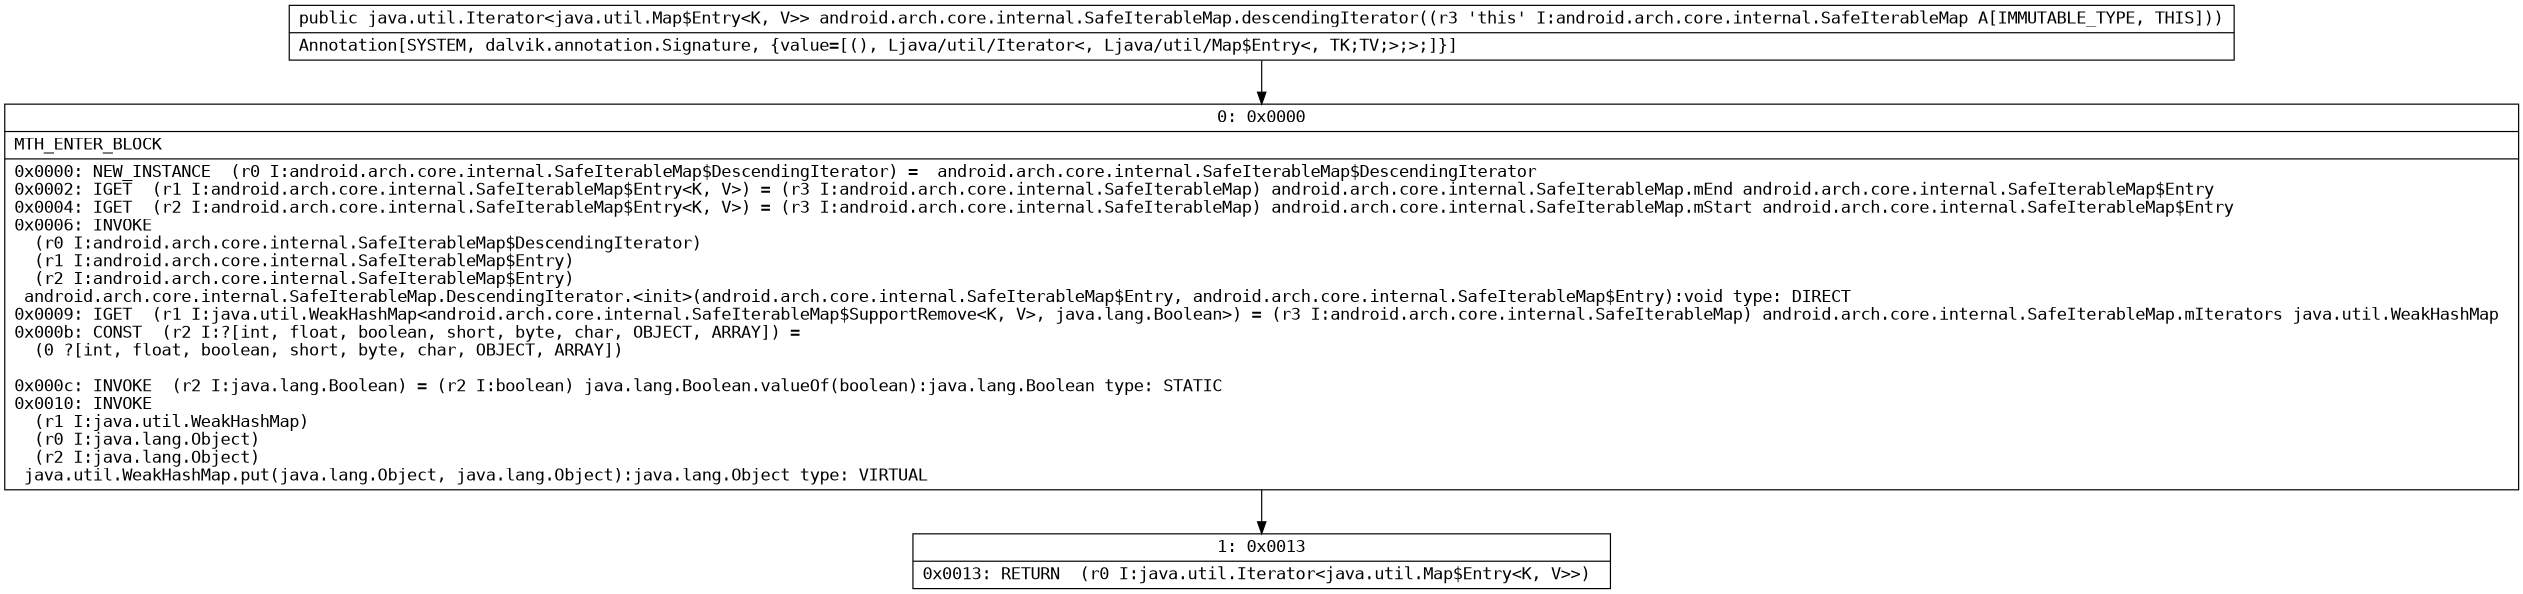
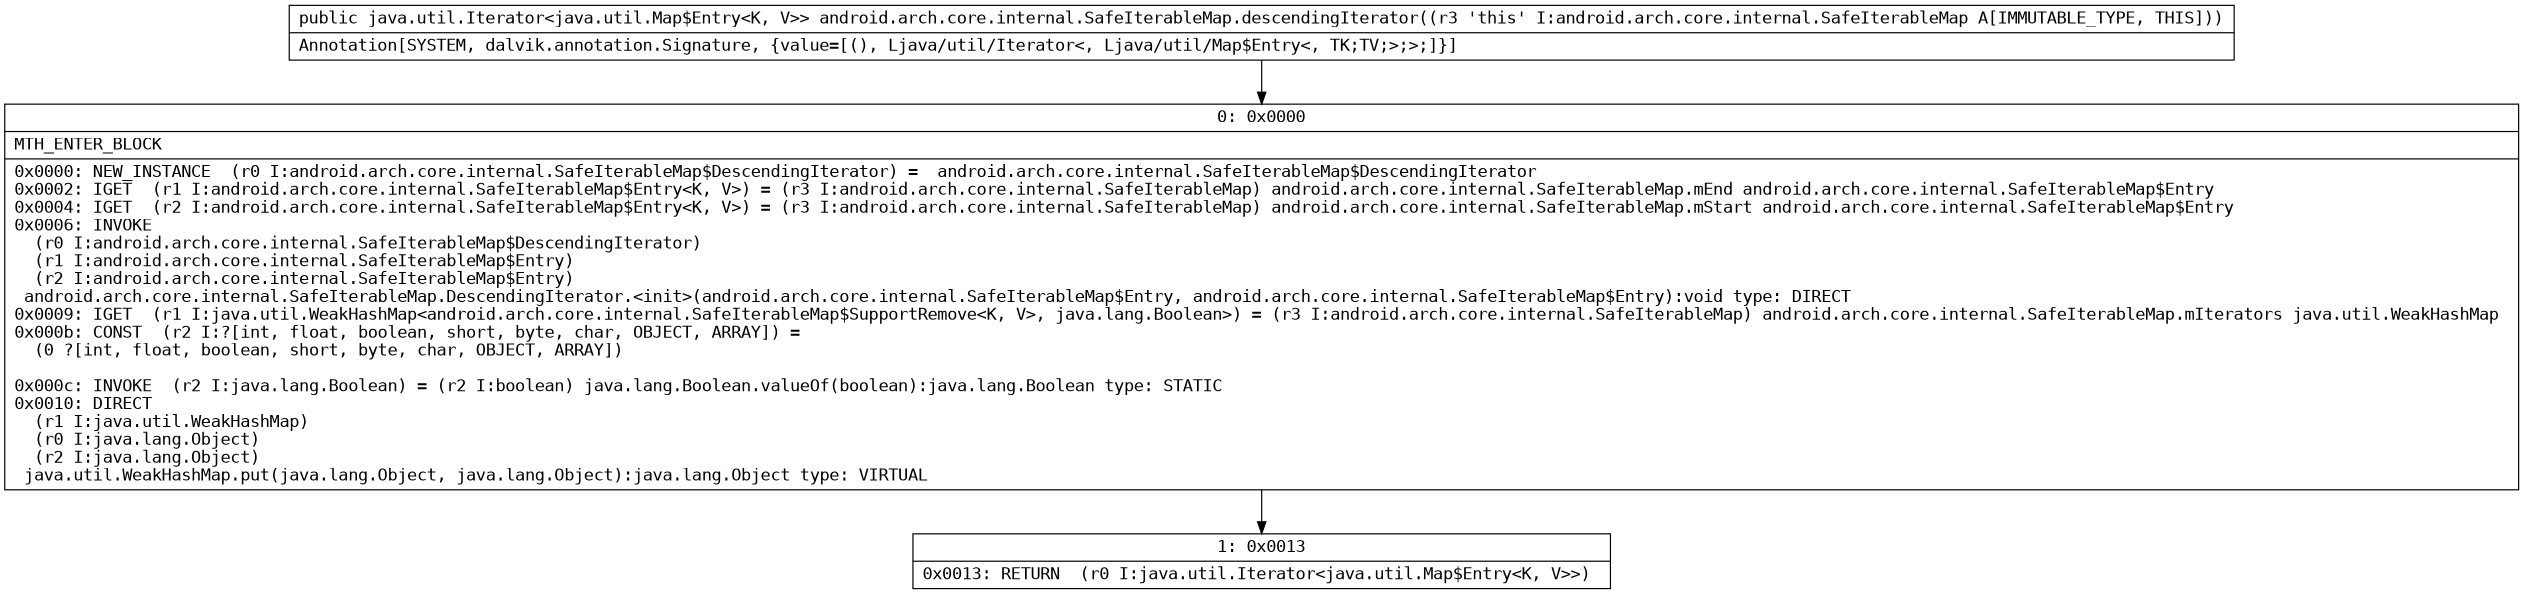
node "0: 0x0000": text "0x0010: INVOKE" -> "0x0010: DIRECT"
